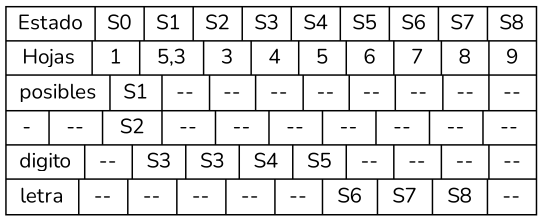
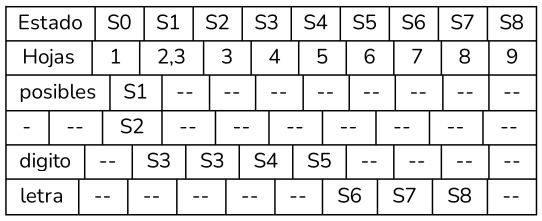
node "Estado": text "5,3" -> "2,3"
